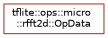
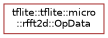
node "tflite::ops::micro ::rfft2d::OpData": label "tflite::ops::micro ::rfft2d::OpData" -> "tflite::tflite::micro ::rfft2d::OpData"
